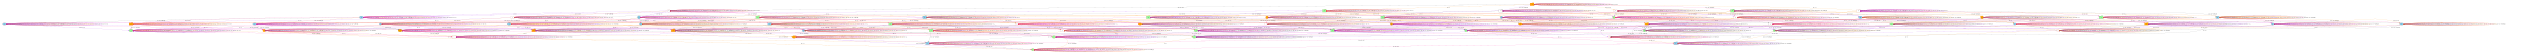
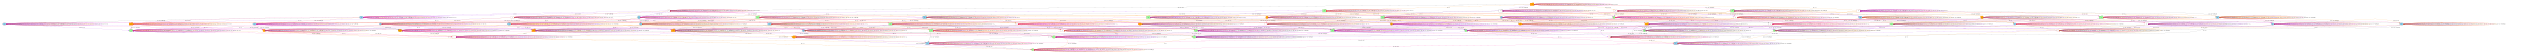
node "30": fillcolor orange -> white
